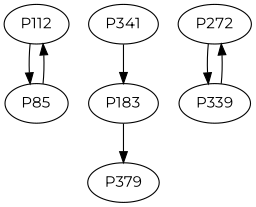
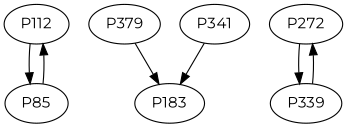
edge "P183" -> "P379": reversed
